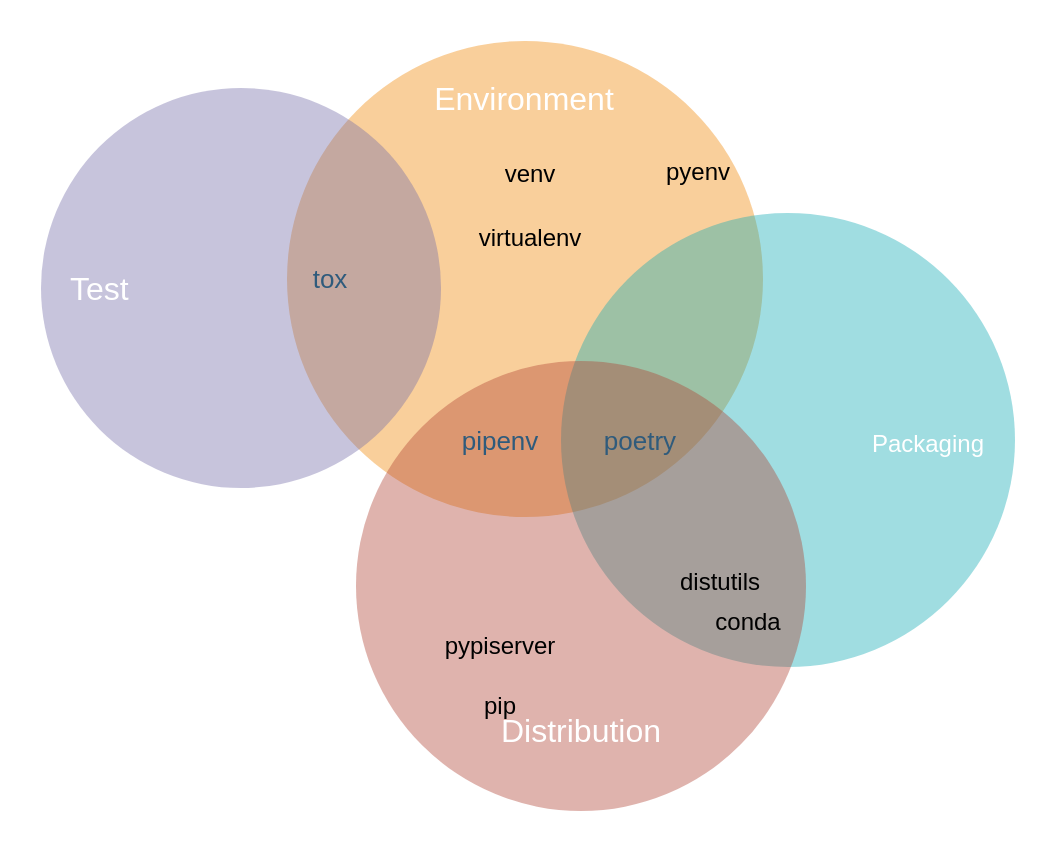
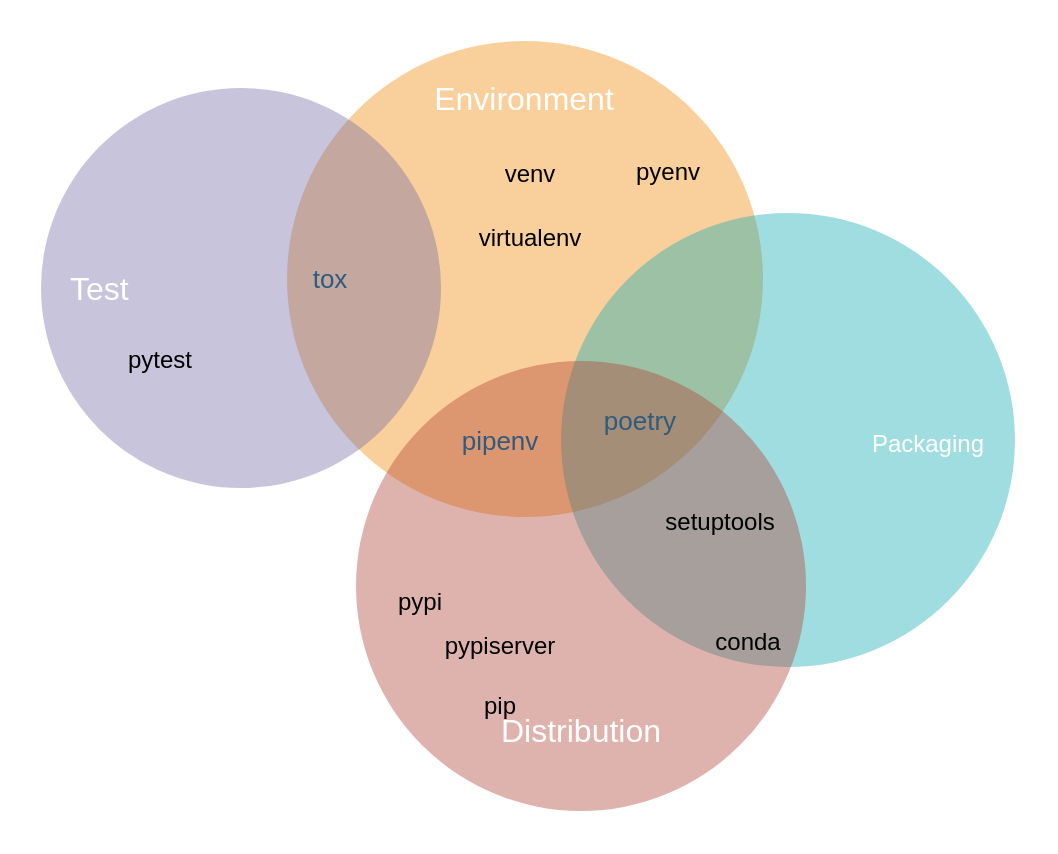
node "pyenv": moved (698, 173) -> (668, 173)
node "pytest": added
node "poetry": moved (641, 441) -> (641, 421)
node "setuptools": added
node "distutils": removed
node "pypi": added
node "conda": moved (748, 623) -> (748, 643)
